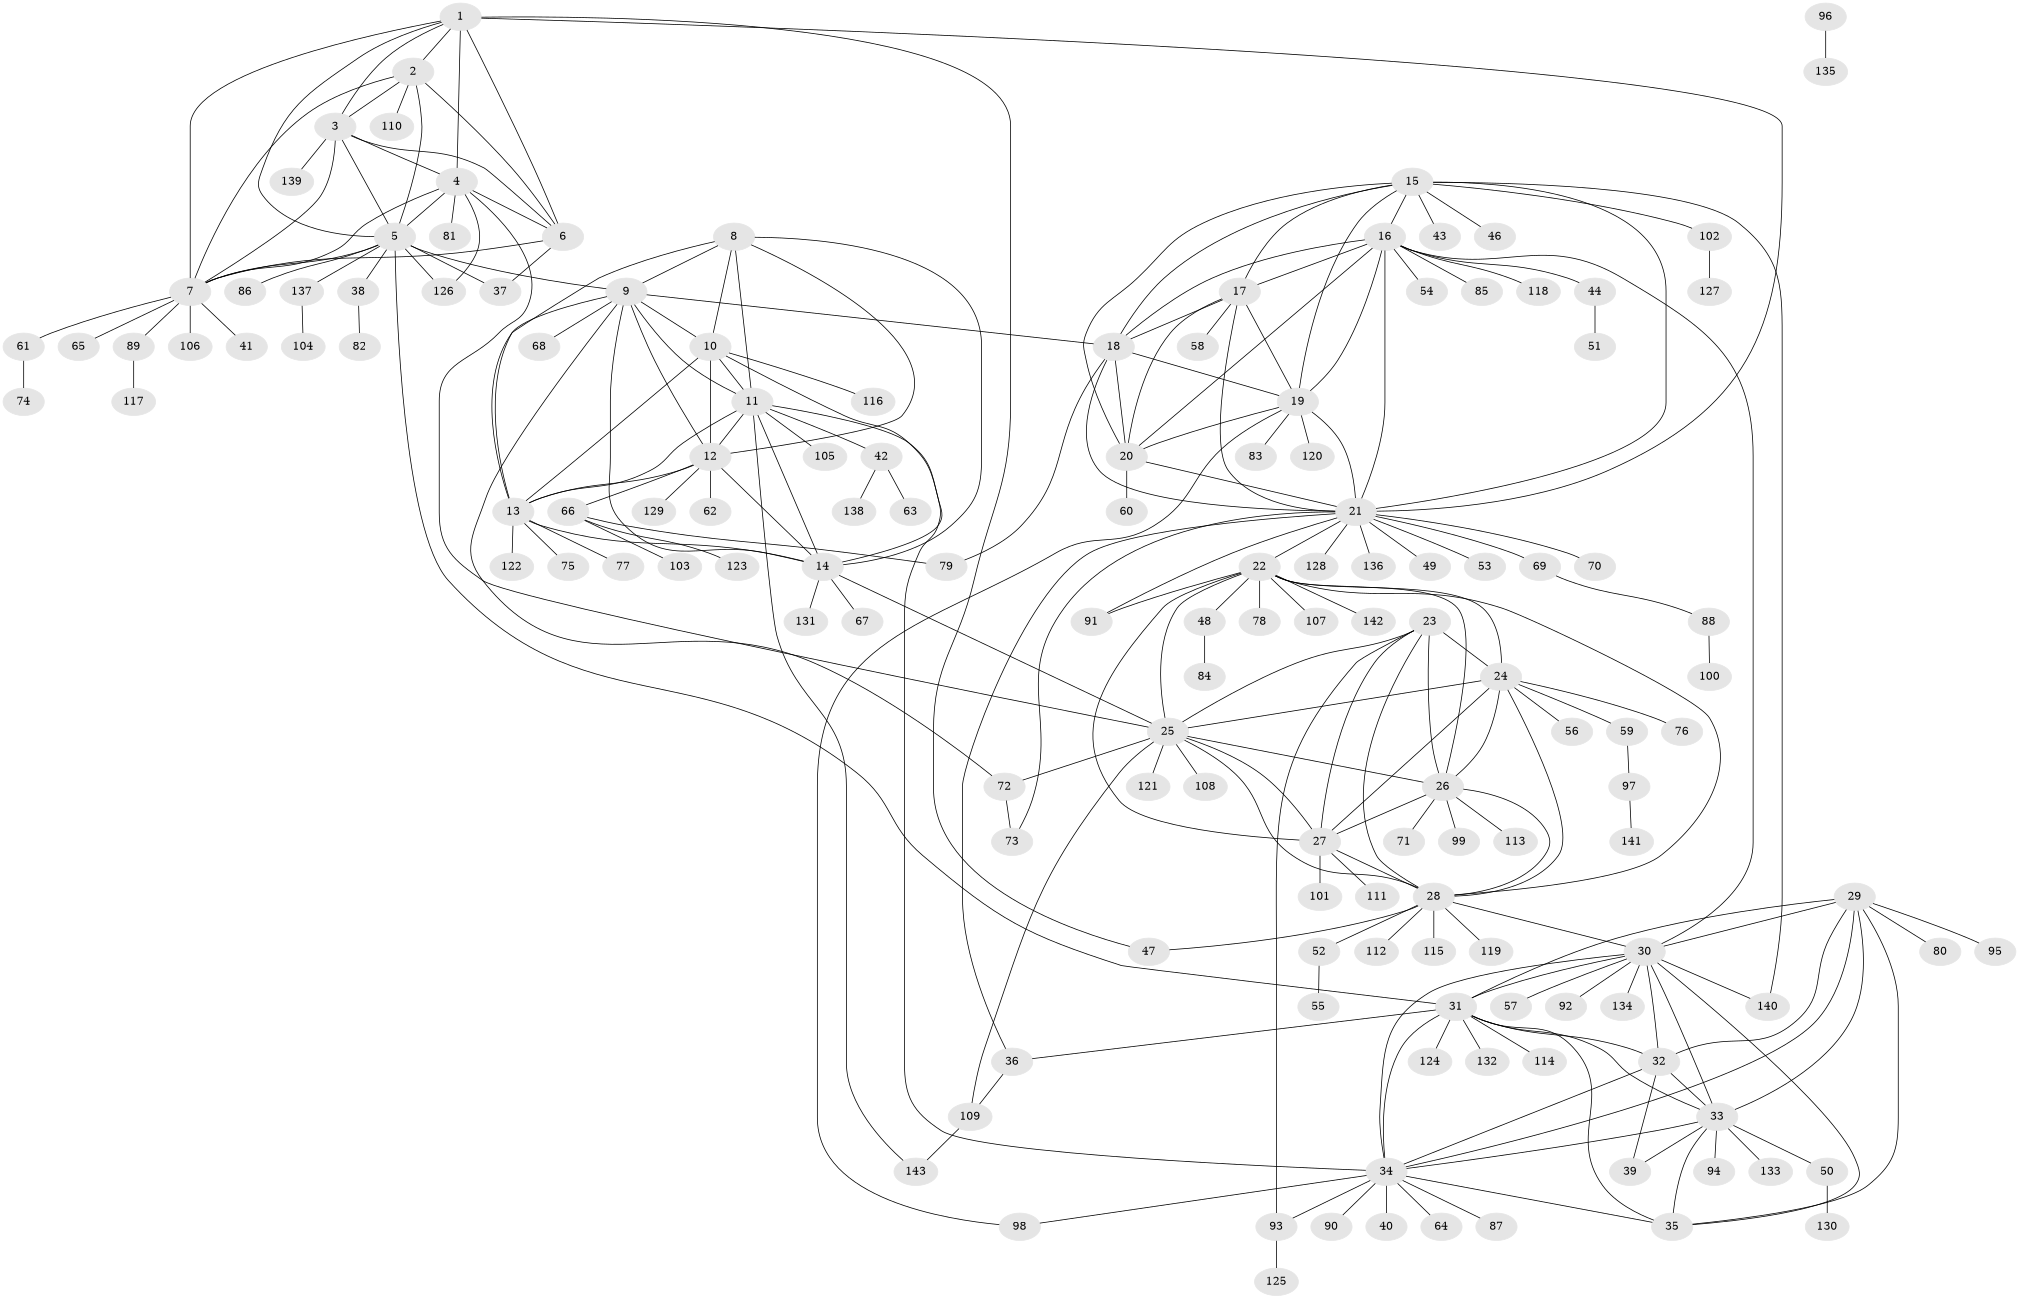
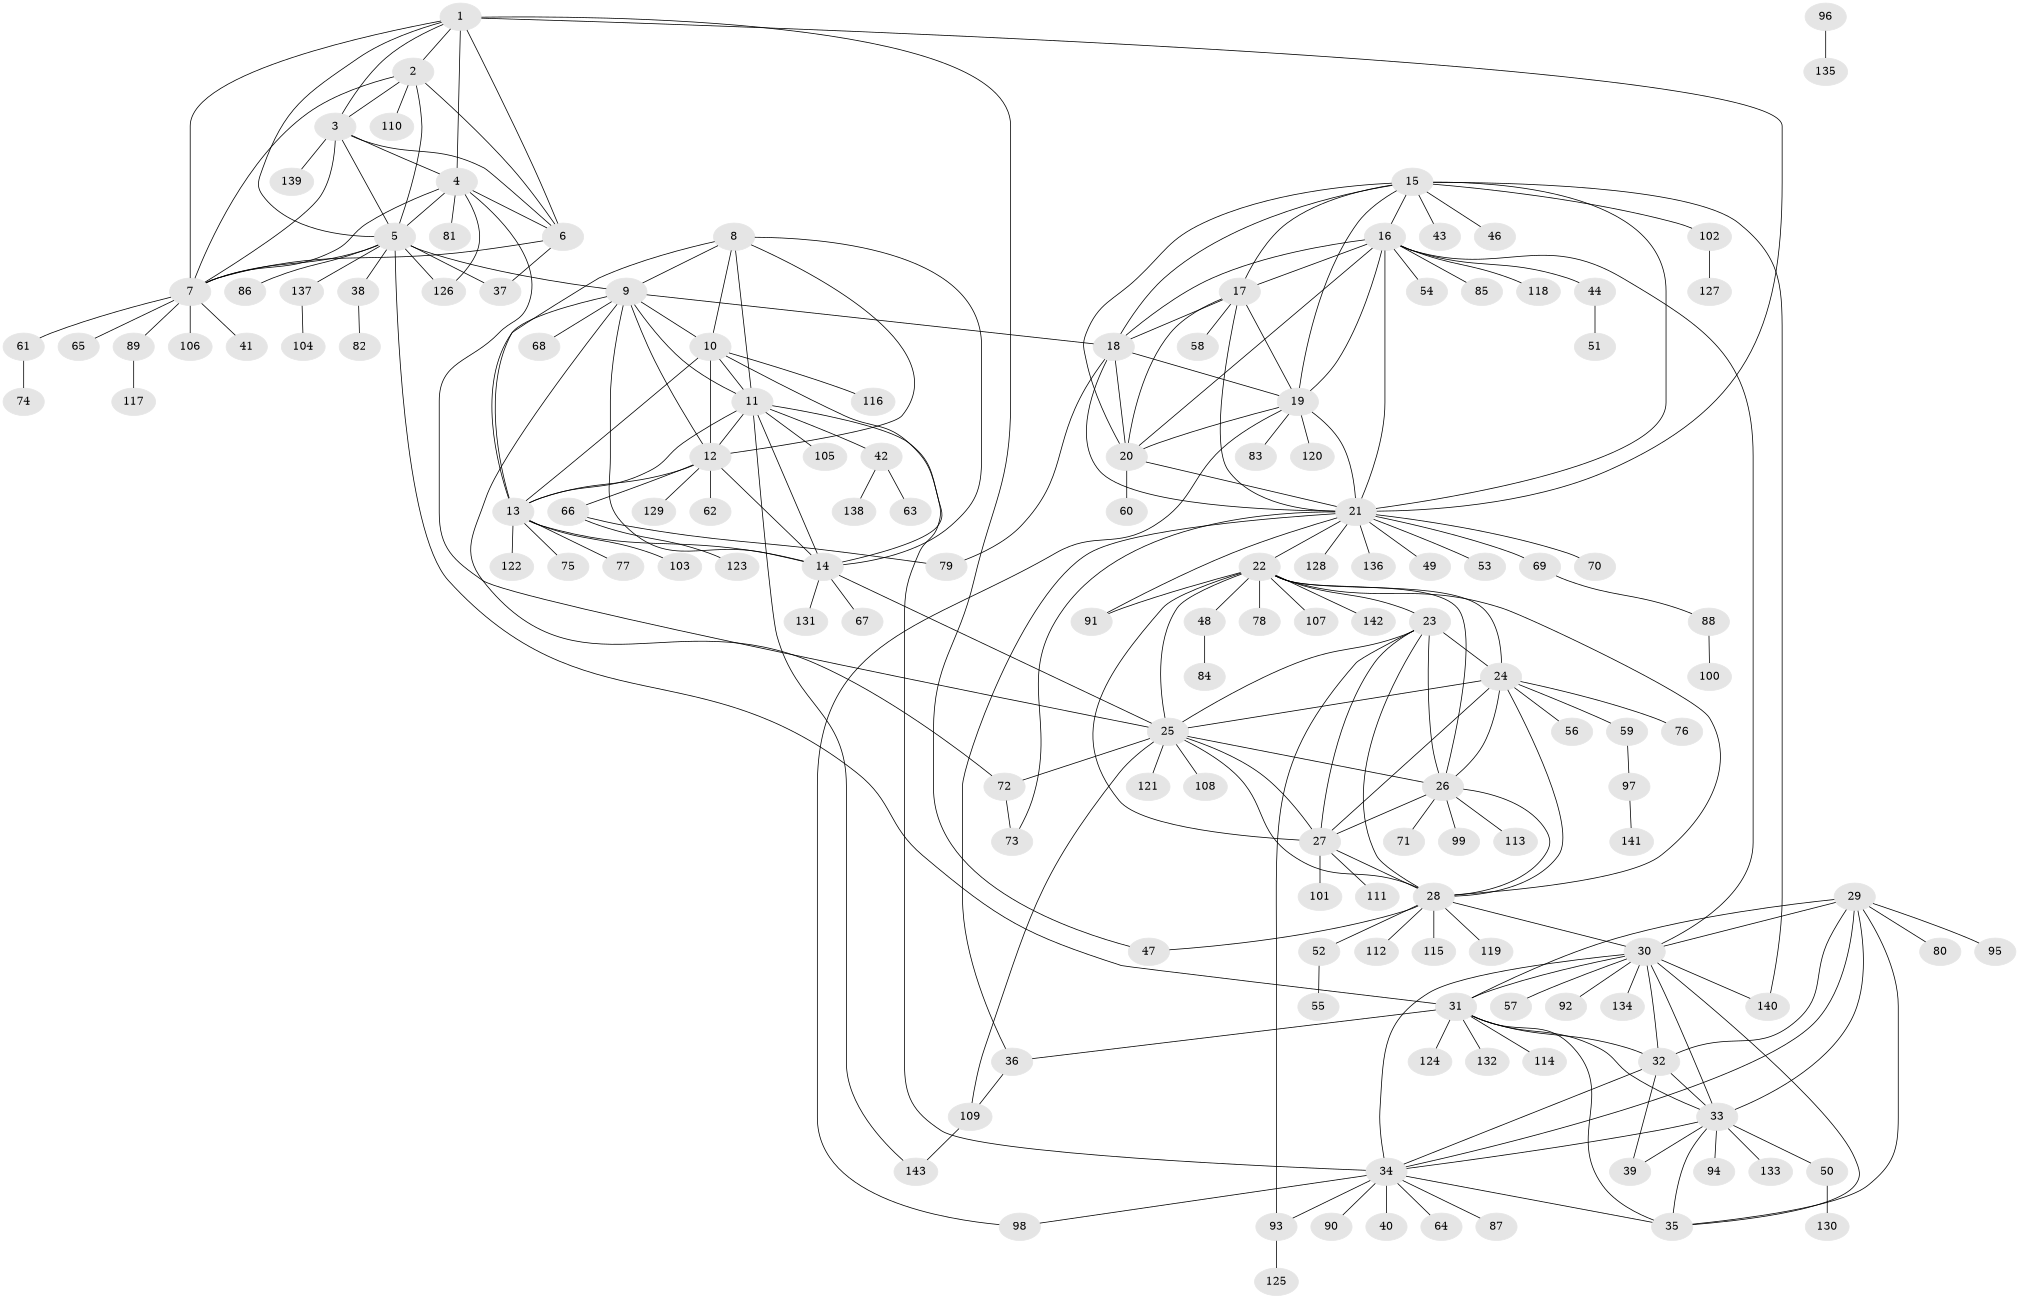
edge "66" -- "103": now "13" -- "103"
edge "22" -- "23": added
edge "31" -- "34": removed
